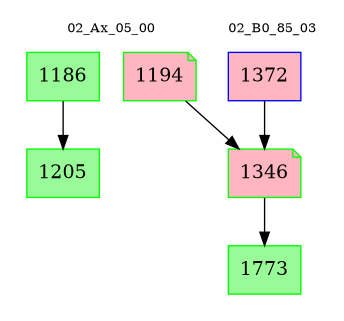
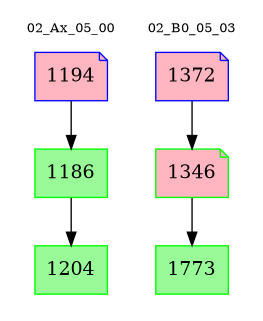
cluster "02_B0_85_03": label "02_B0_85_03" -> "02_B0_05_03"
node "1194": color green -> blue
node "1372": shape box -> note
edge "1194" -> "1346": now "1194" -> "1186"
node "1205": label "1205" -> "1204"
